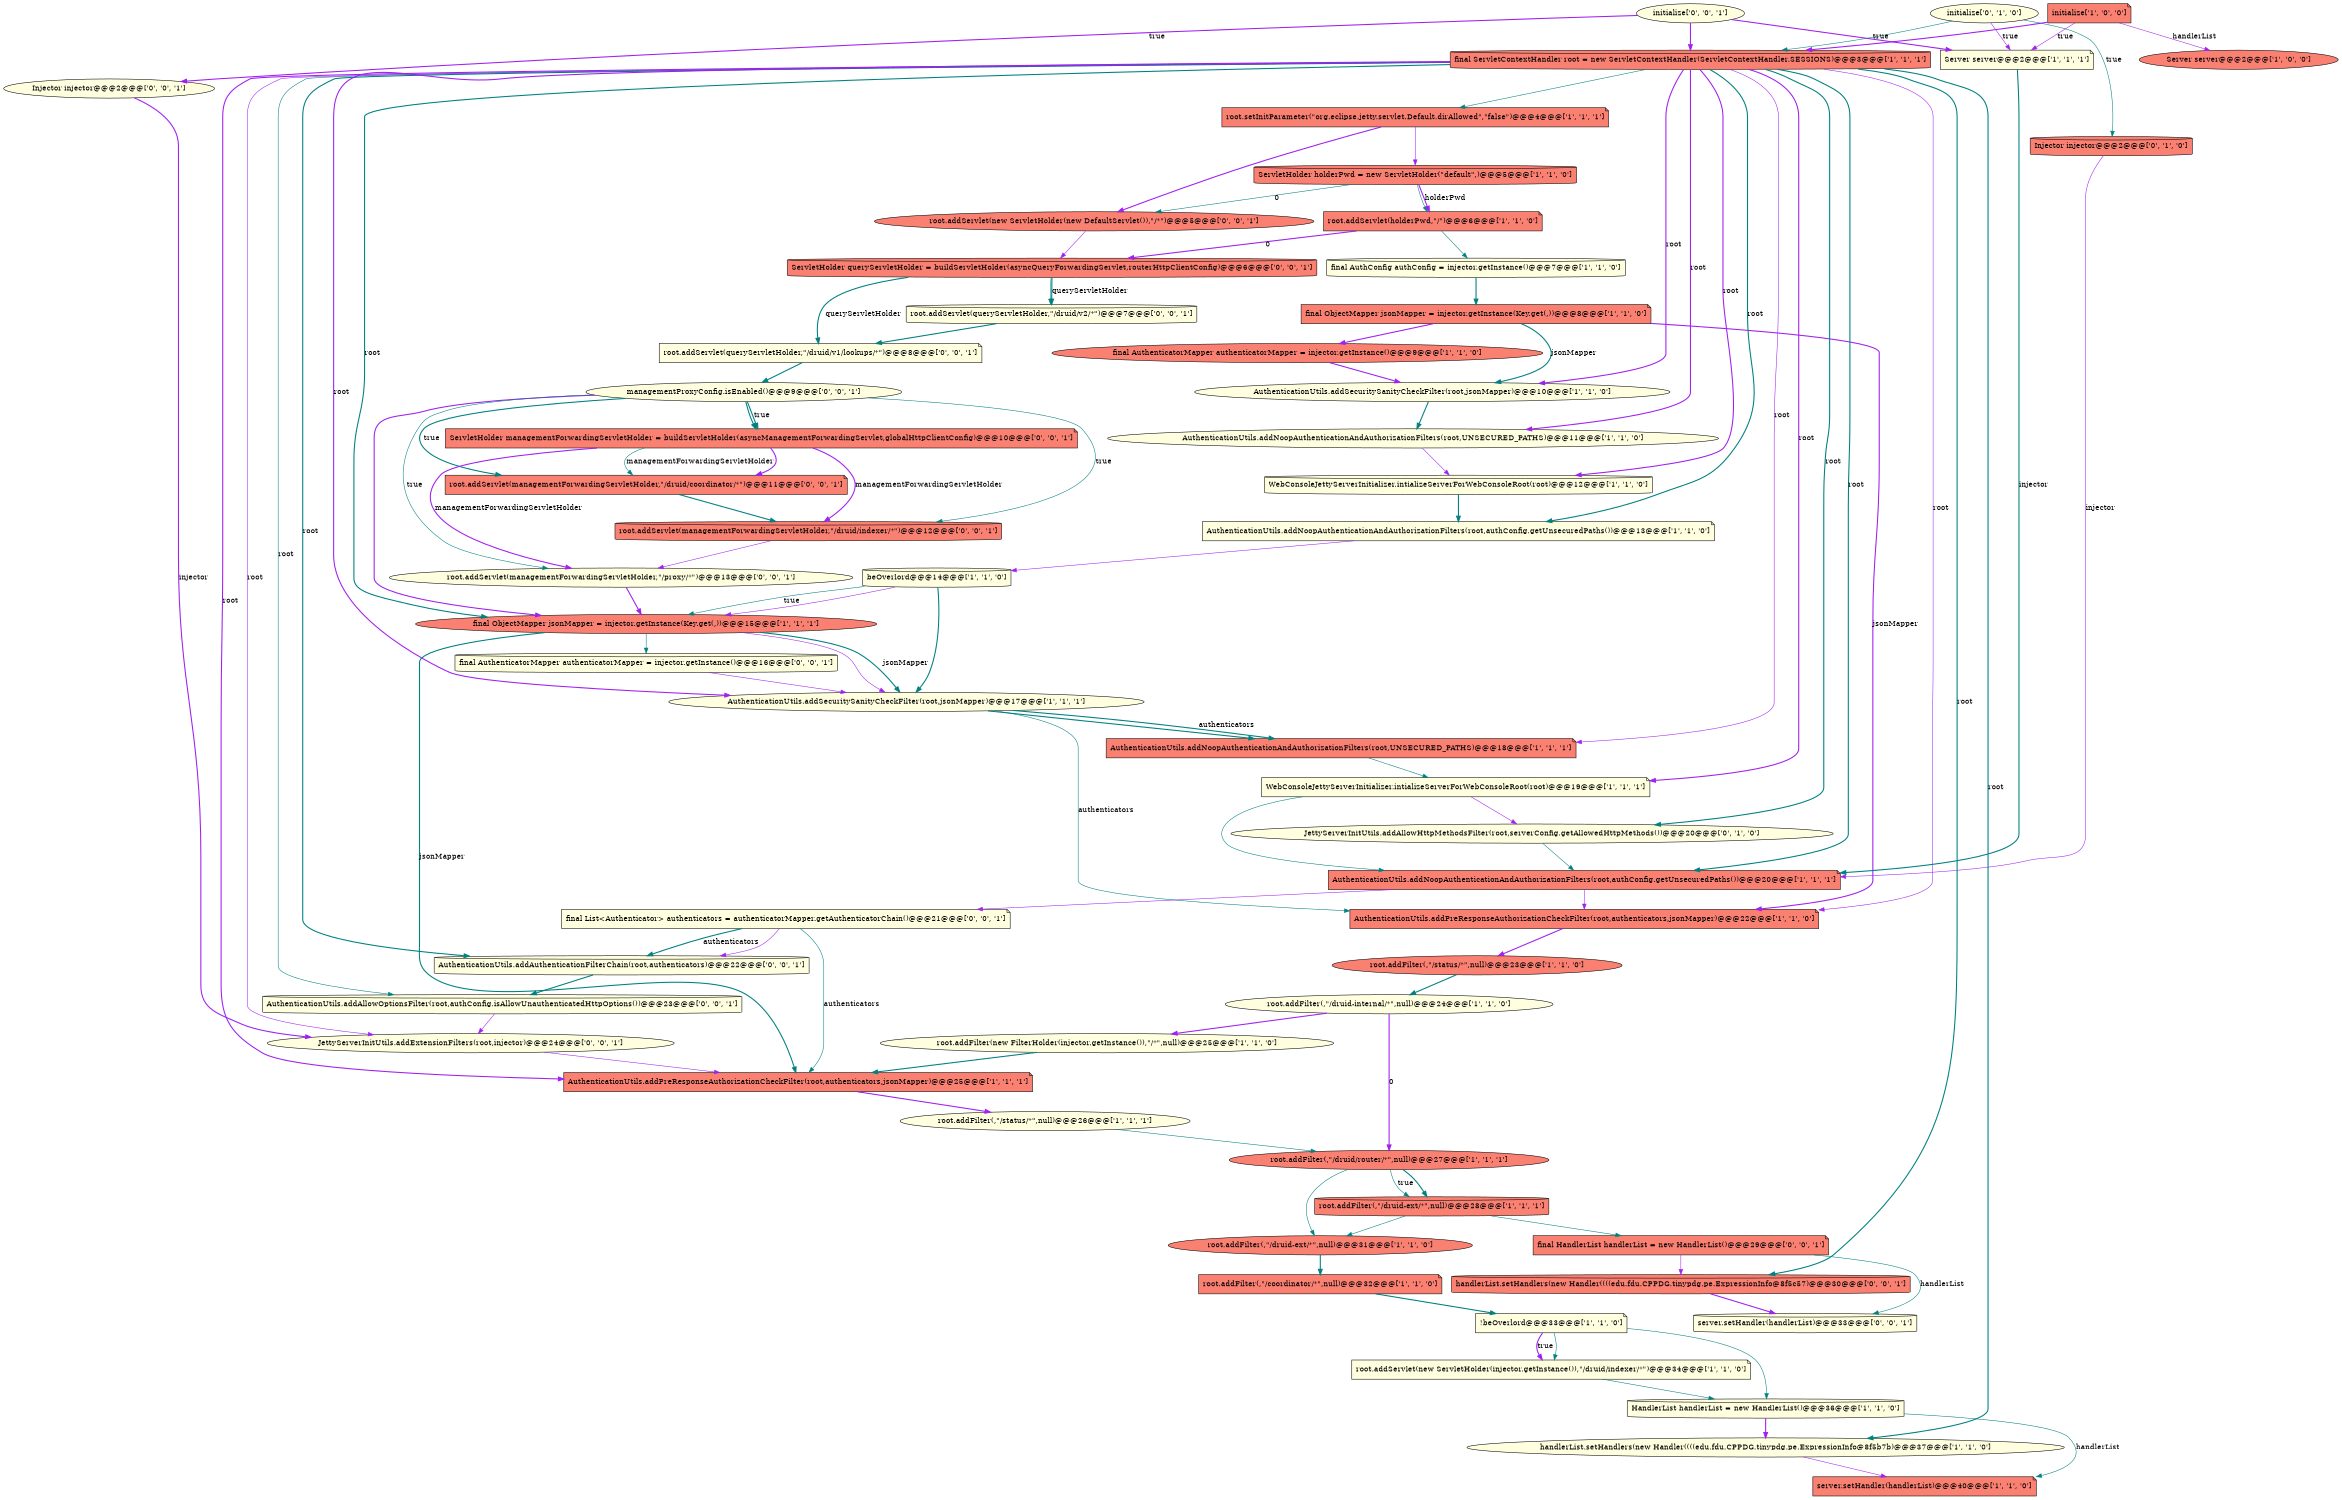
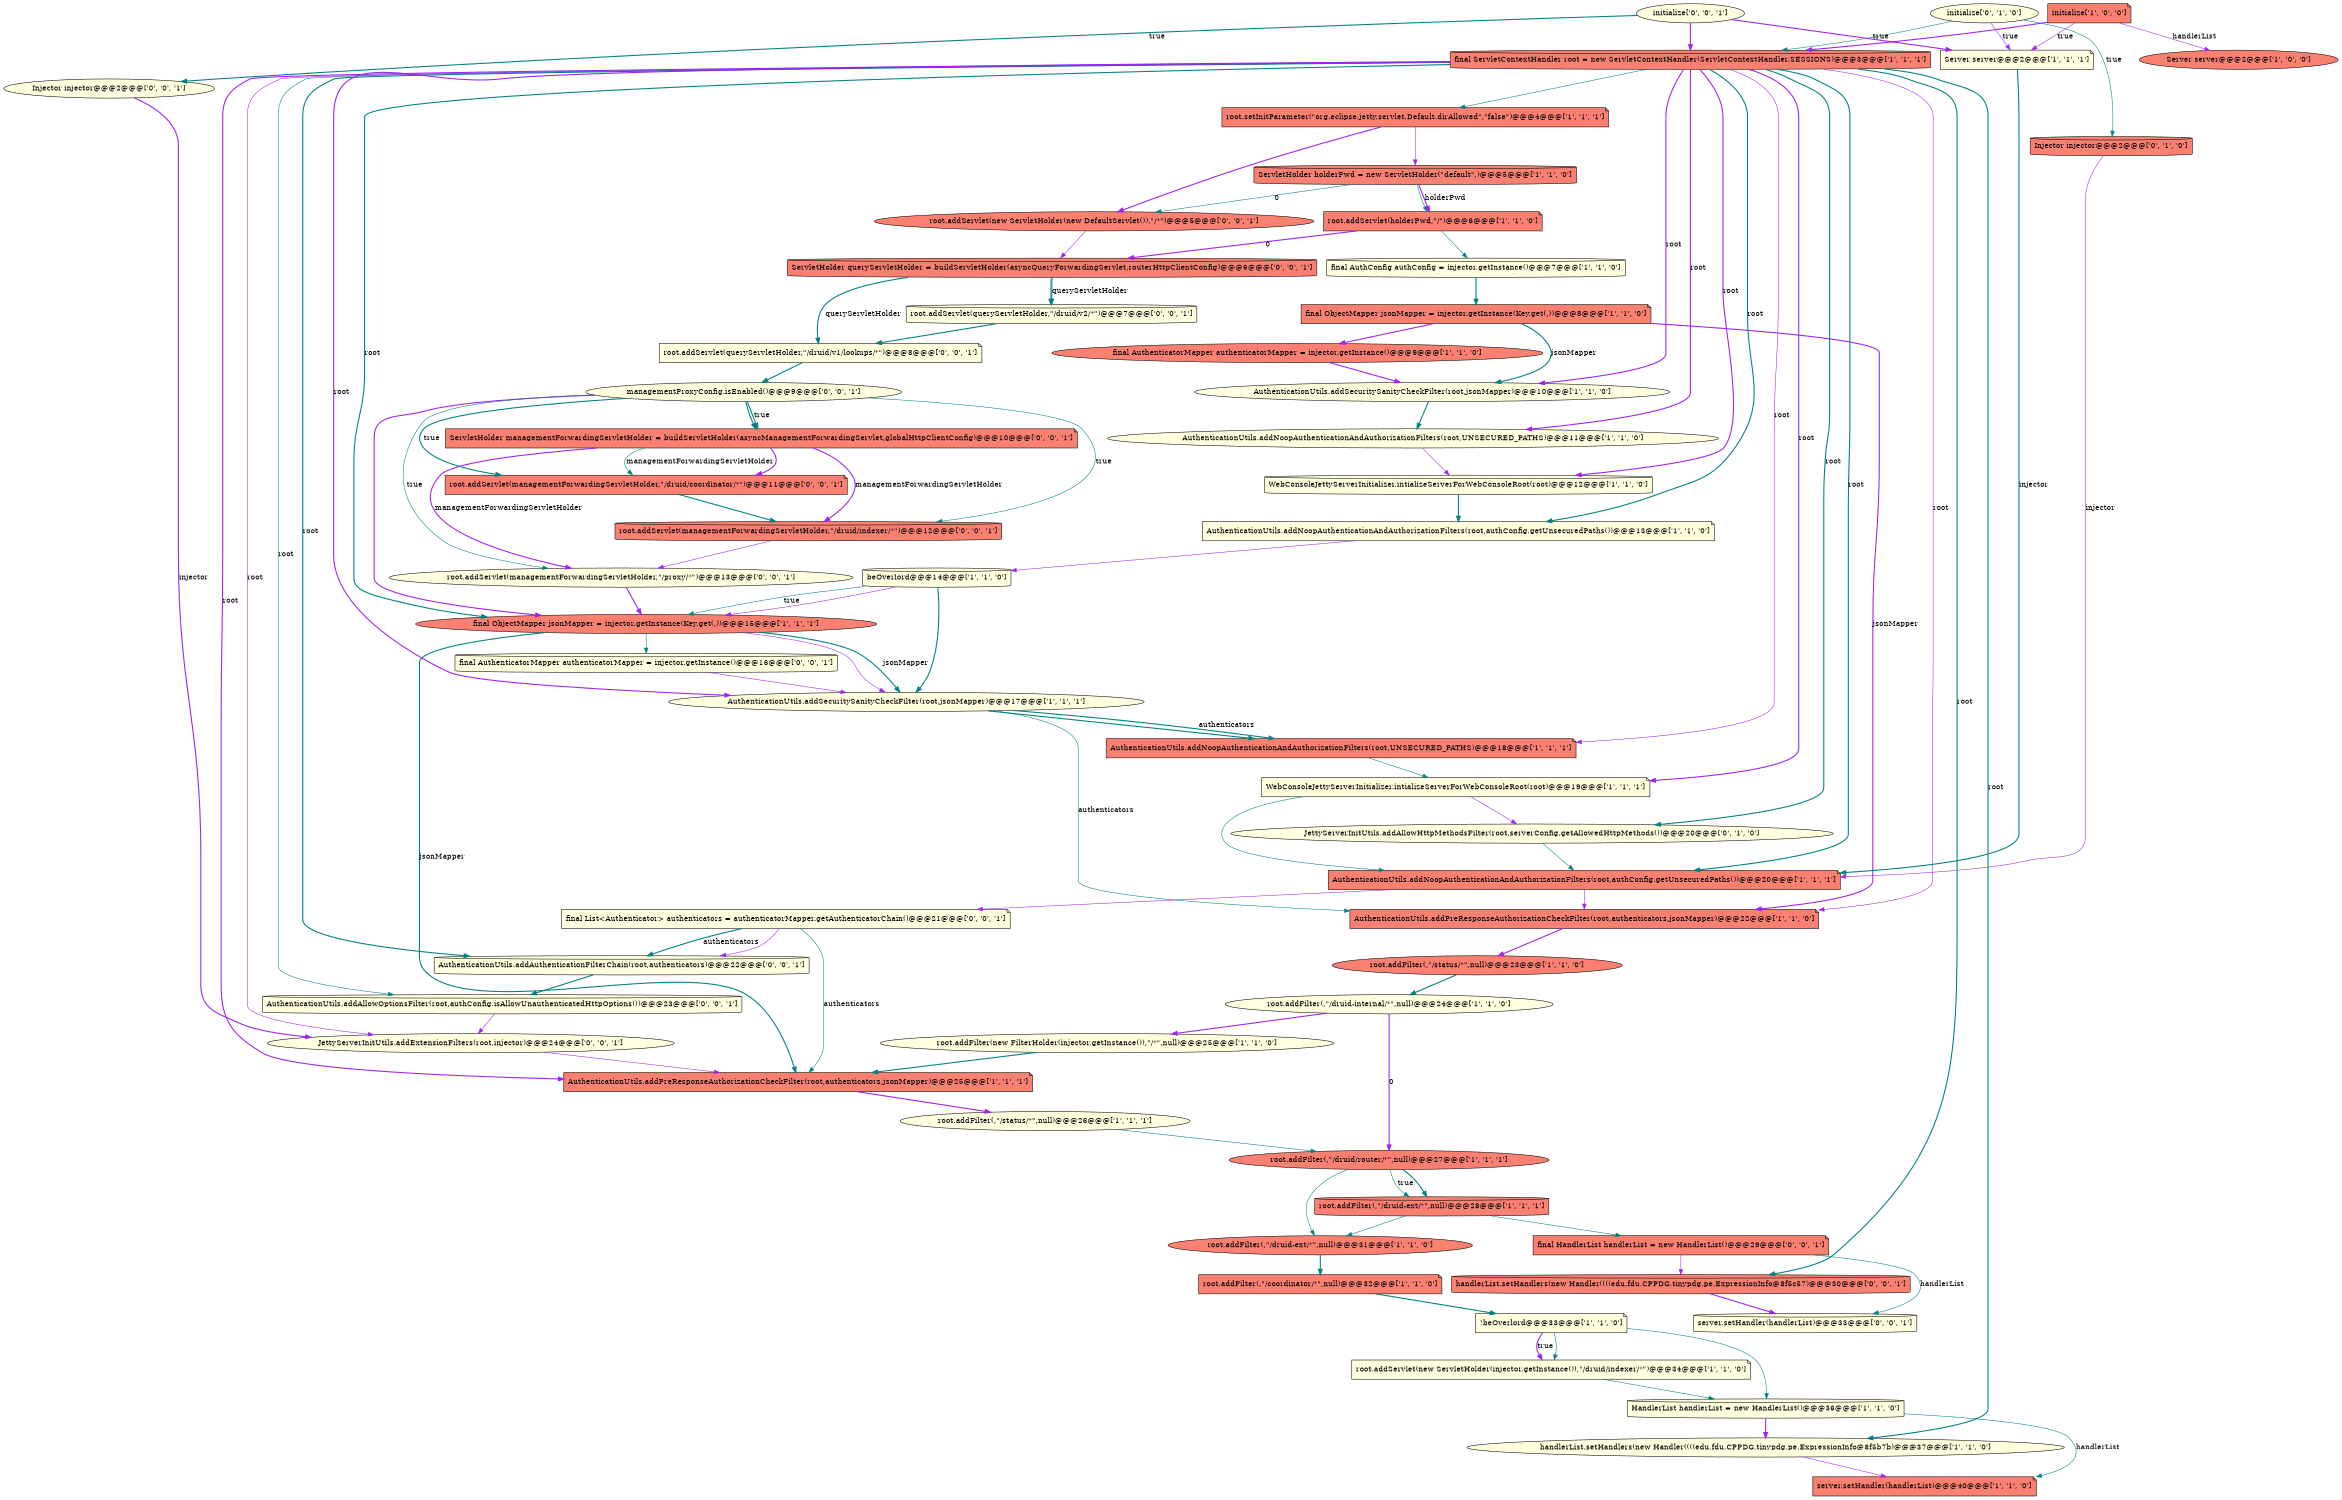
edge "initialize['0', '0', '1']" -> "Injector injector@@@2@@@['0', '0', '1']": color purple -> teal
